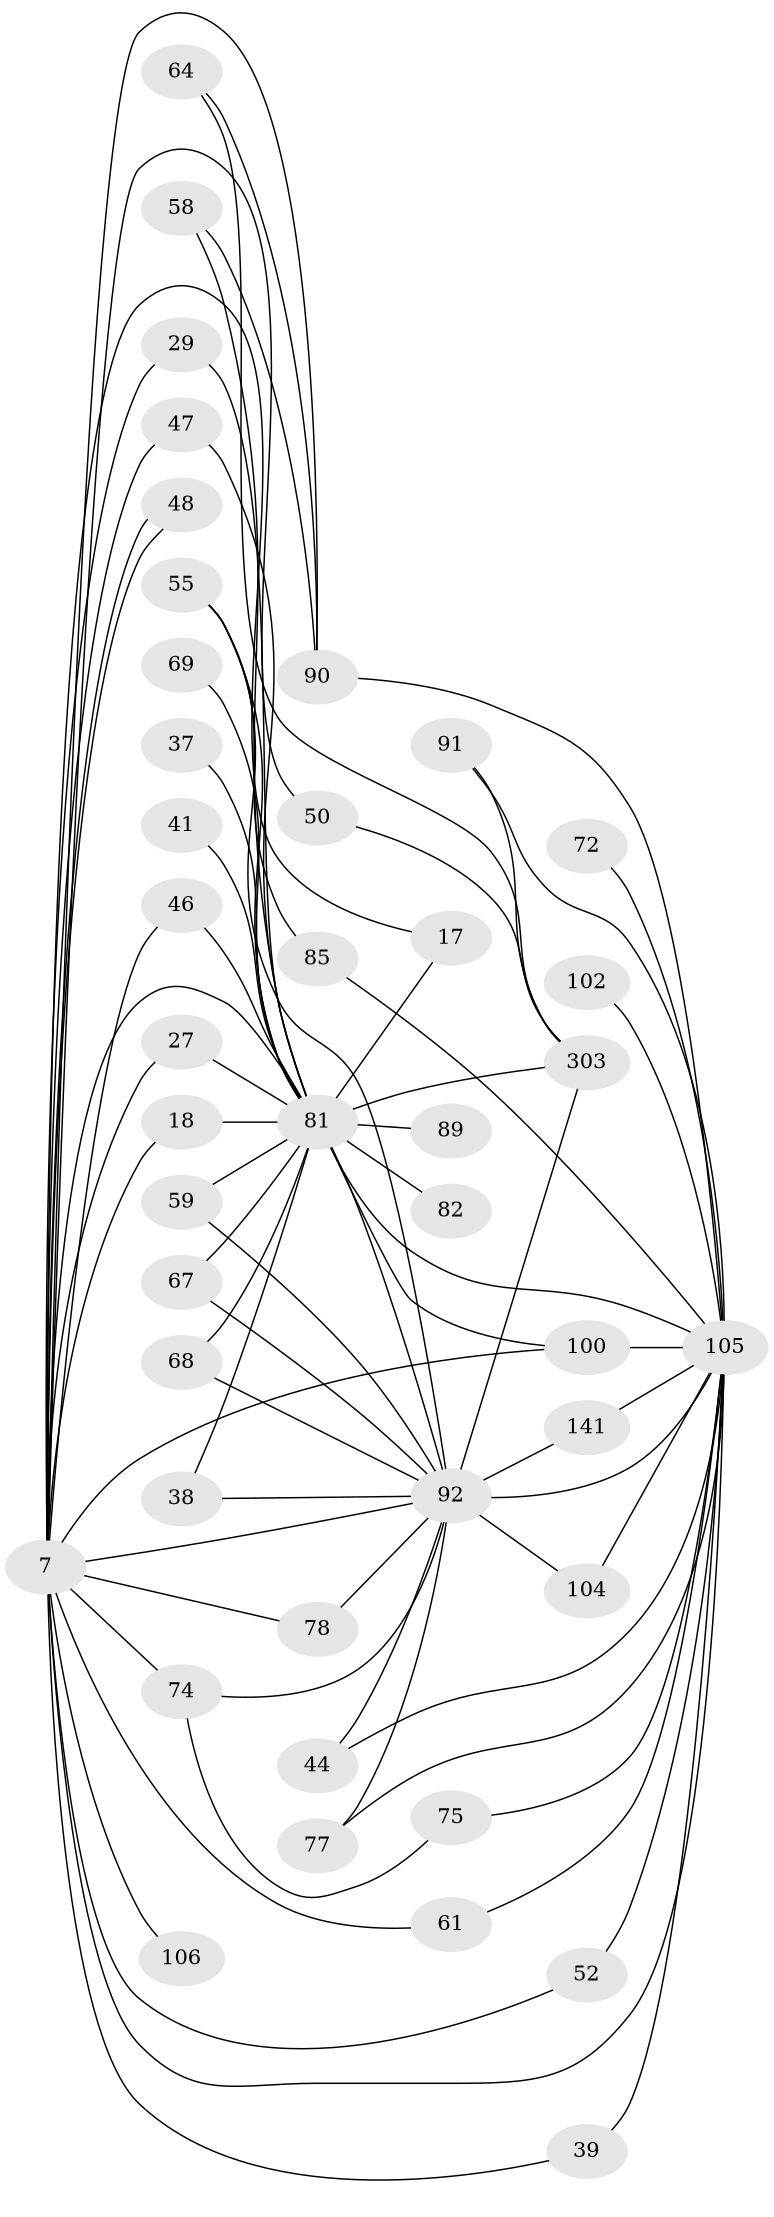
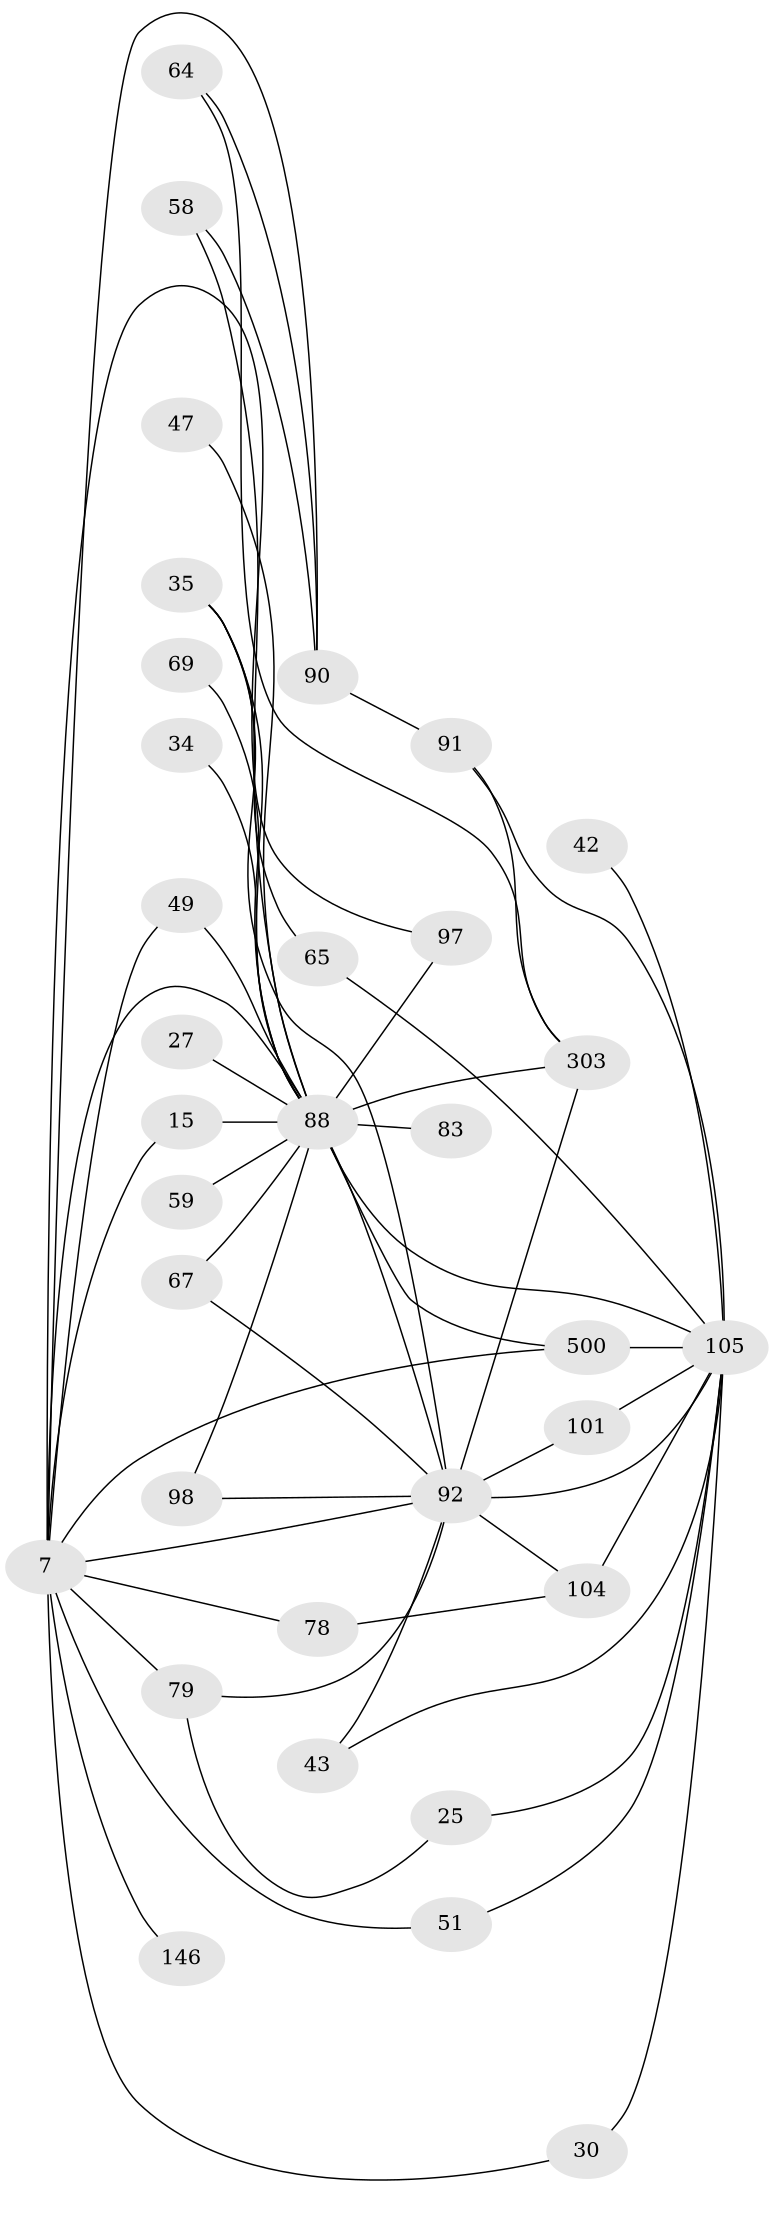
node "29": removed
node "48": removed
node "55": label "55" -> "35"
node "37": label "37" -> "34"
node "50": removed
node "41": removed
node "72": label "72" -> "42"
node "46": label "46" -> "49"
edge "90" -- "105": now "90" -- "91"
node "17": label "17" -> "97"
node "85": label "85" -> "65"
node "102": removed
edge "47" -- "7": removed
node "18": label "18" -> "15"
node "81": label "81" -> "88"
node "89": label "89" -> "83"
edge "27" -- "7": removed
node "82": removed
edge "59" -- "92": removed
node "100": label "100" -> "500"
node "68": removed
node "141": label "141" -> "101"
node "38": label "38" -> "98"
edge "92" -- "78": now "104" -- "78"
node "74": label "74" -> "79"
node "44": label "44" -> "43"
node "75": label "75" -> "25"
node "77": removed
node "61": label "61" -> "51"
node "106": label "106" -> "146"
node "52": removed
edge "105" -- "7": removed
node "39": label "39" -> "30"
